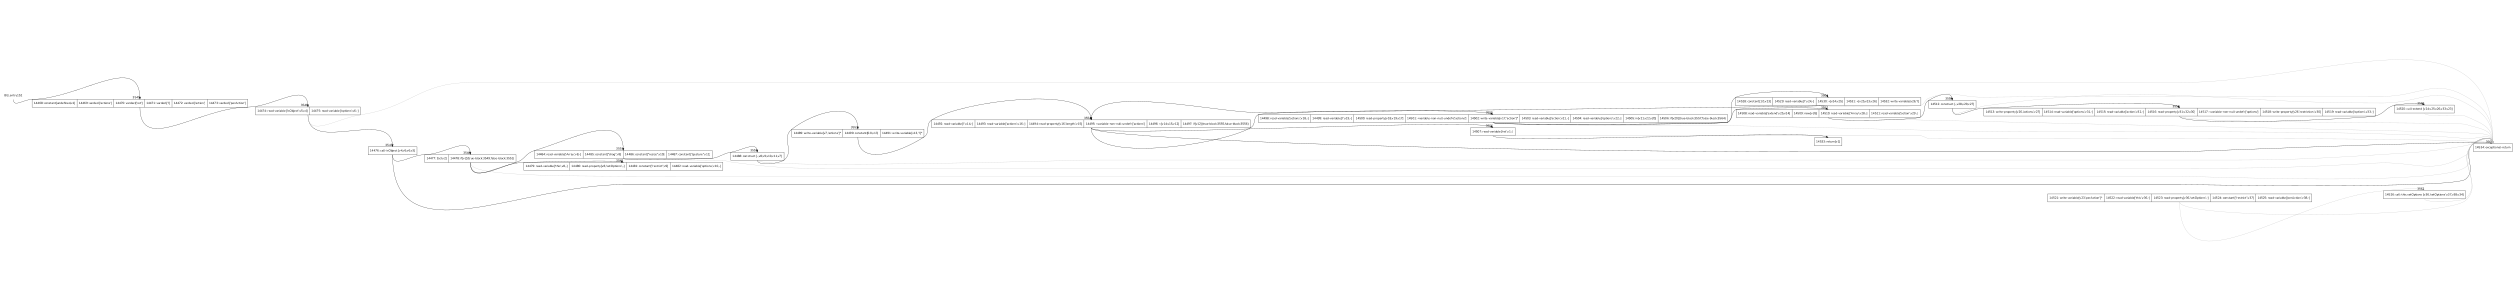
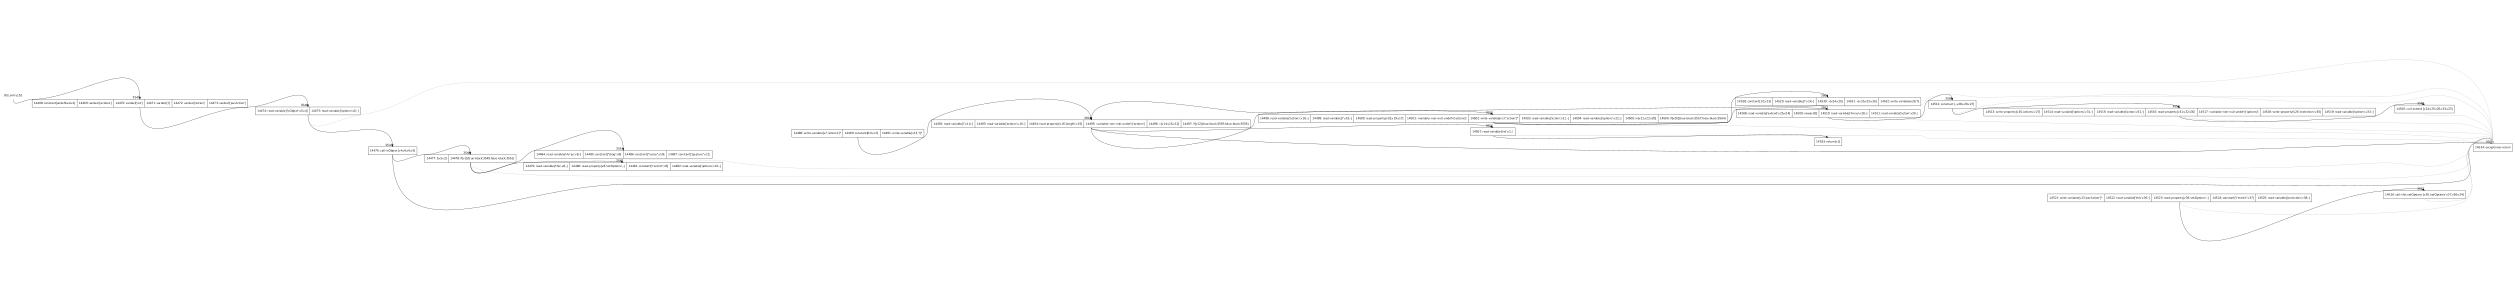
node "14488: construct [-,v8,v9,v10,v11,v7]": removed
edge "14521: write-variable[v23,'perAction']*" -> "14526: call-this.setOptions [v36,'setOptions',v37,v38,v34]": color gray -> black
